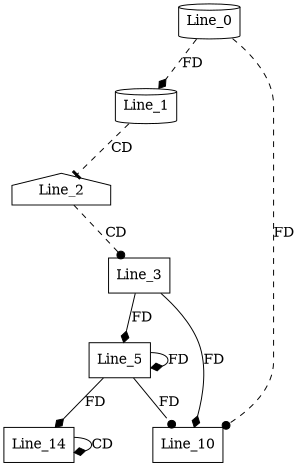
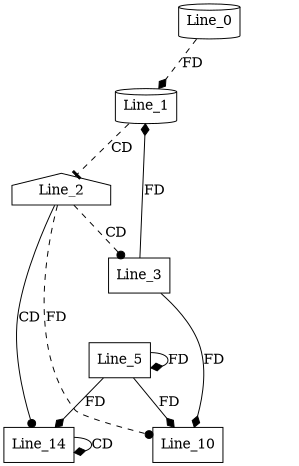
edge "Line_0" -> "Line_10": now "Line_2" -> "Line_10"
edge "Line_2" -> "Line_14": added, label "CD"
edge "Line_3" -> "Line_5": now "Line_3" -> "Line_1"
edge "Line_5" -> "Line_10": arrowhead dot -> diamond
